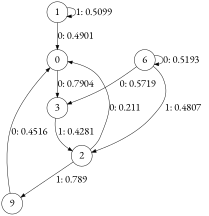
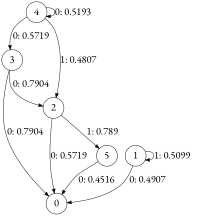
edge "1" -> "0": label "0: 0.4901   " -> "0: 0.4907   "
node "6": label "6" -> "4"
edge "0" -> "3": reversed
edge "2" -> "0": label "0: 0.211    " -> "0: 0.5719   "
edge "3" -> "2": label "1: 0.4281   " -> "0: 0.7904   "
node "9": label "9" -> "5"
